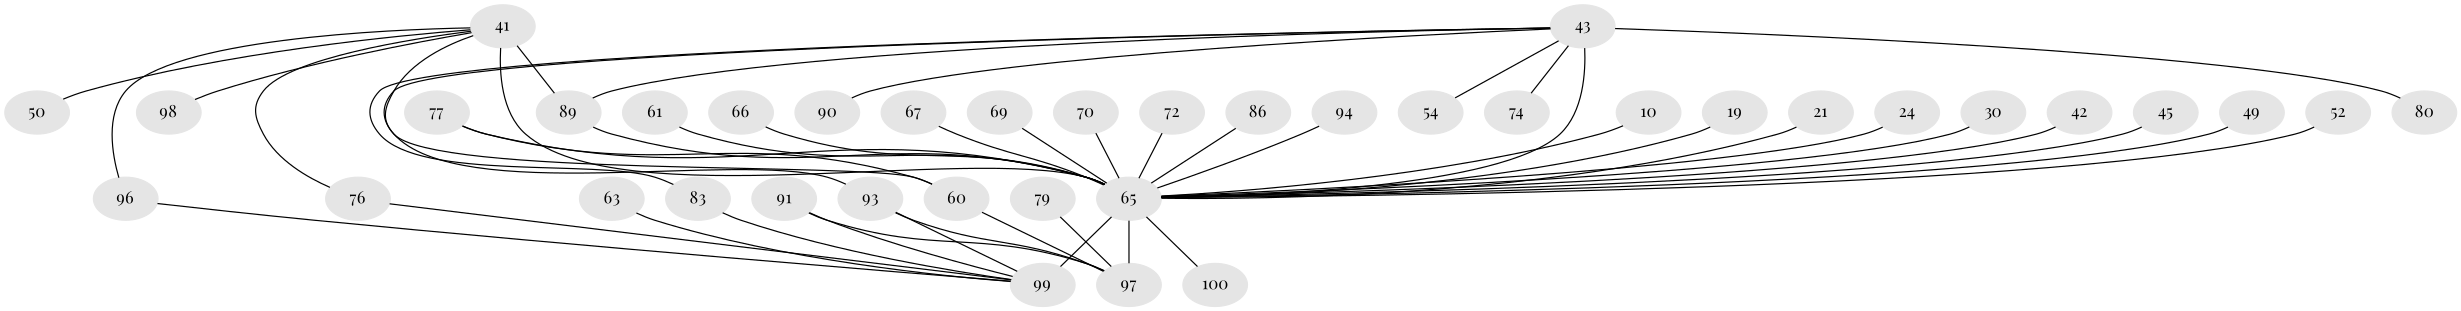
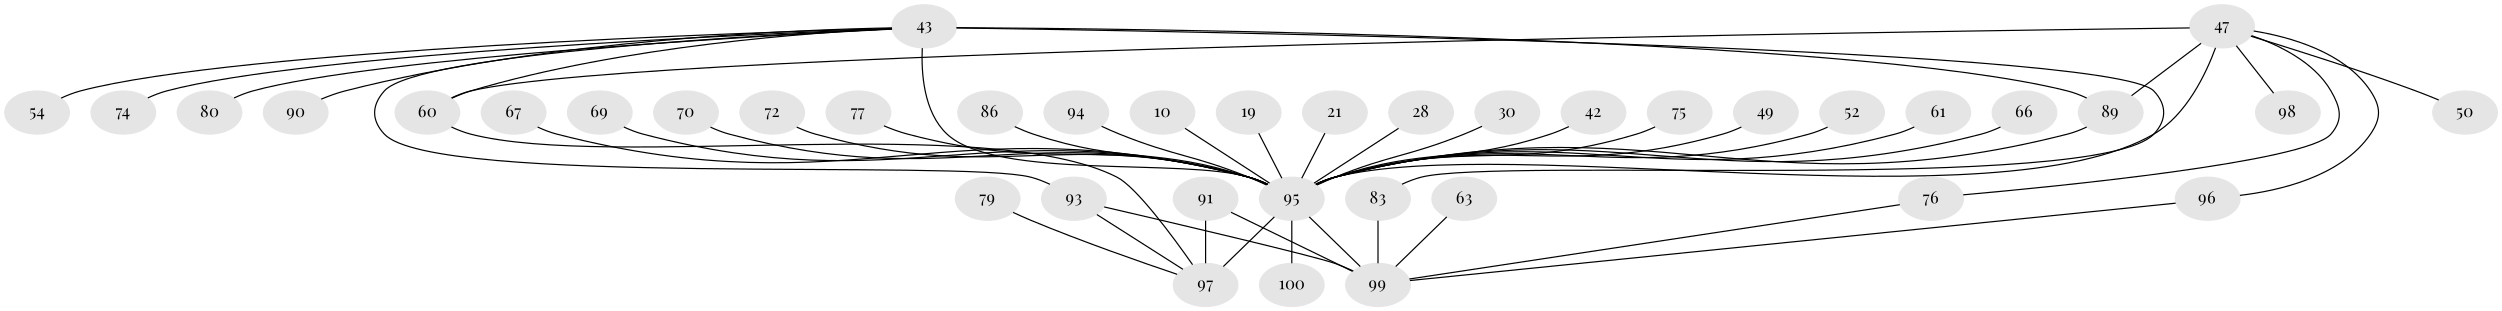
node "41": label "41" -> "47"
node "24": label "24" -> "28"
node "45": label "45" -> "75"
edge "77" -- "60": now "43" -- "60"
node "65": label "65" -> "95"
